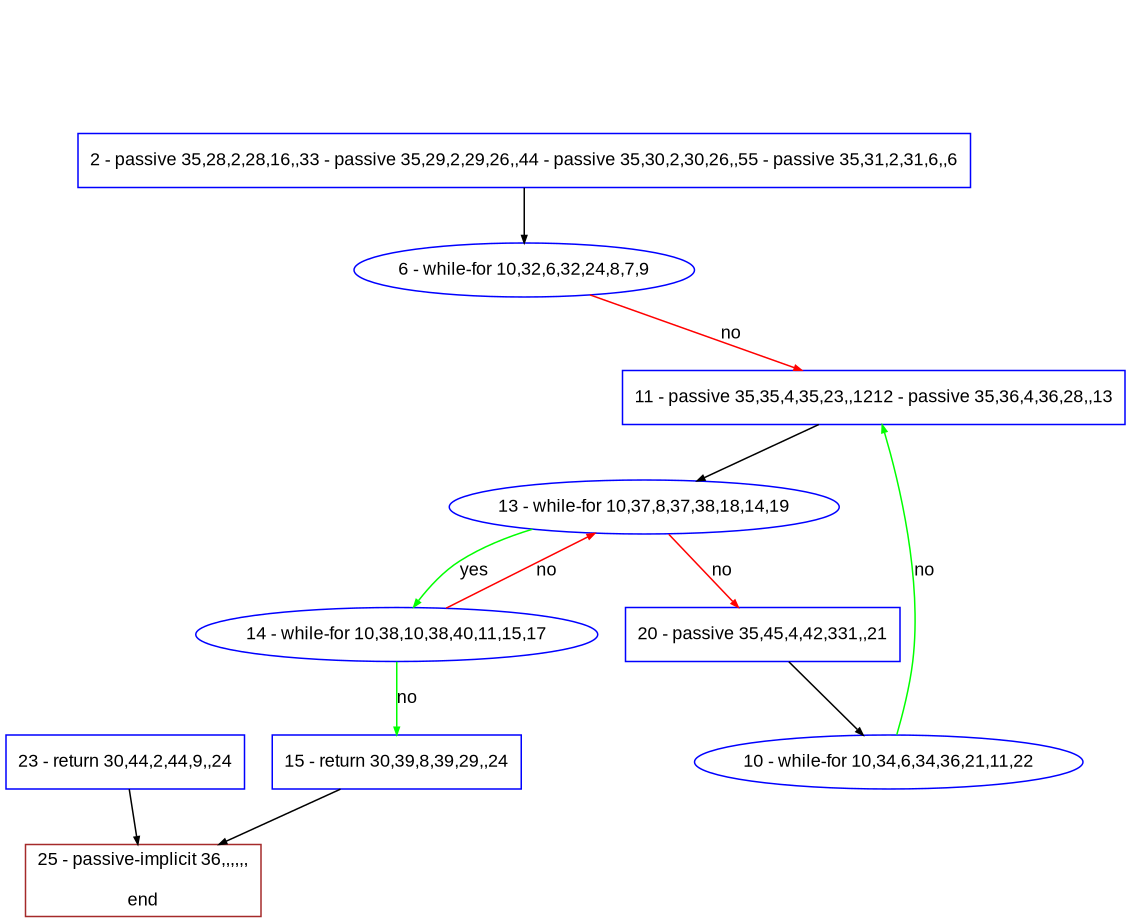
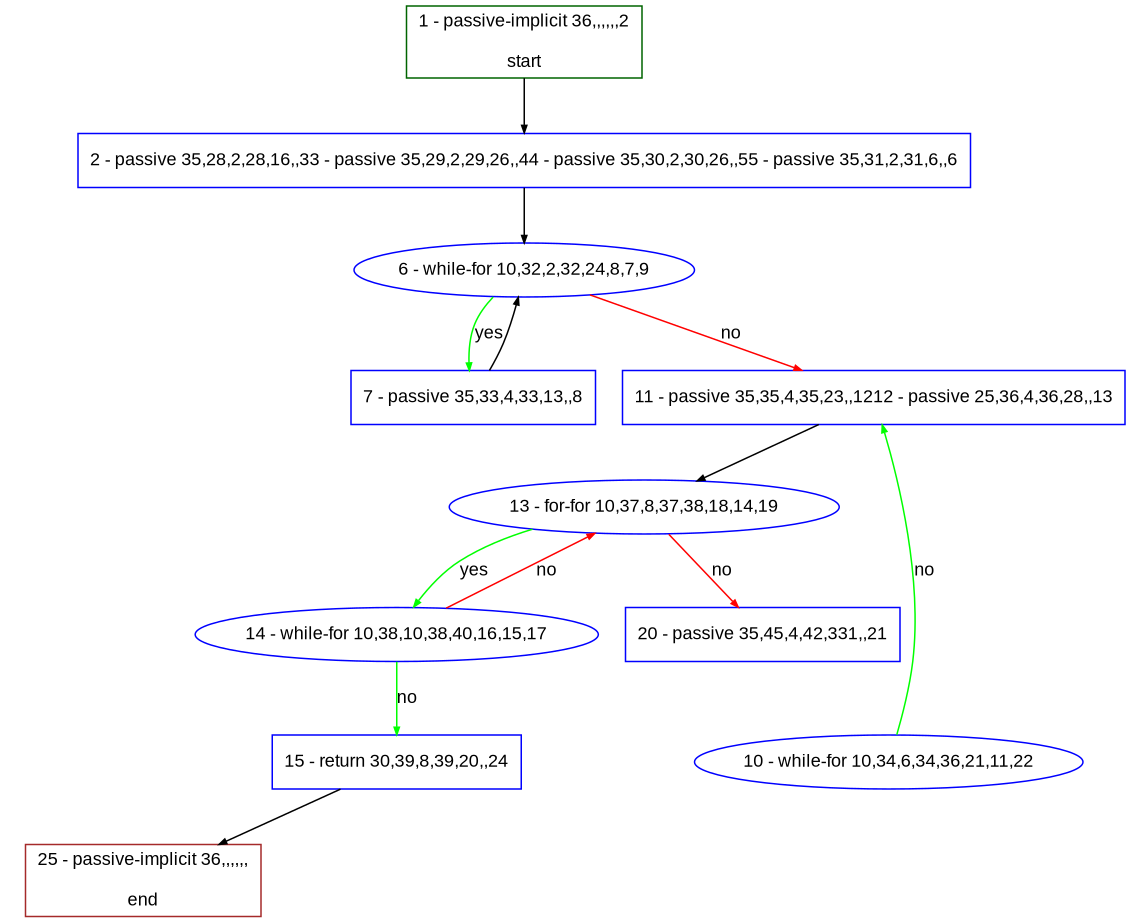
node "1 - passive-implicit 36,,,,,,2 start": added
node "6 - while-for 10,32,6,32,24,8,7,9": label "6 - while-for 10,32,6,32,24,8,7,9" -> "6 - while-for 10,32,2,32,24,8,7,9"
node "7 - passive 35,33,4,33,13,,8": added
node "11 - passive 35,35,4,35,23,,1212 - passive 35,36,4,36,28,,13": label "11 - passive 35,35,4,35,23,,1212 - passive 35,36,4,36,28,,13" -> "11 - passive 35,35,4,35,23,,1212 - passive 25,36,4,36,28,,13"
node "13 - while-for 10,37,8,37,38,18,14,19": label "13 - while-for 10,37,8,37,38,18,14,19" -> "13 - for-for 10,37,8,37,38,18,14,19"
node "14 - while-for 10,38,10,38,40,11,15,17": label "14 - while-for 10,38,10,38,40,11,15,17" -> "14 - while-for 10,38,10,38,40,16,15,17"
edge "20 - passive 35,45,4,42,331,,21" -> "10 - while-for 10,34,6,34,36,21,11,22": removed
node "23 - return 30,44,2,44,9,,24": removed
node "15 - return 30,39,8,39,29,,24": label "15 - return 30,39,8,39,29,,24" -> "15 - return 30,39,8,39,20,,24"
